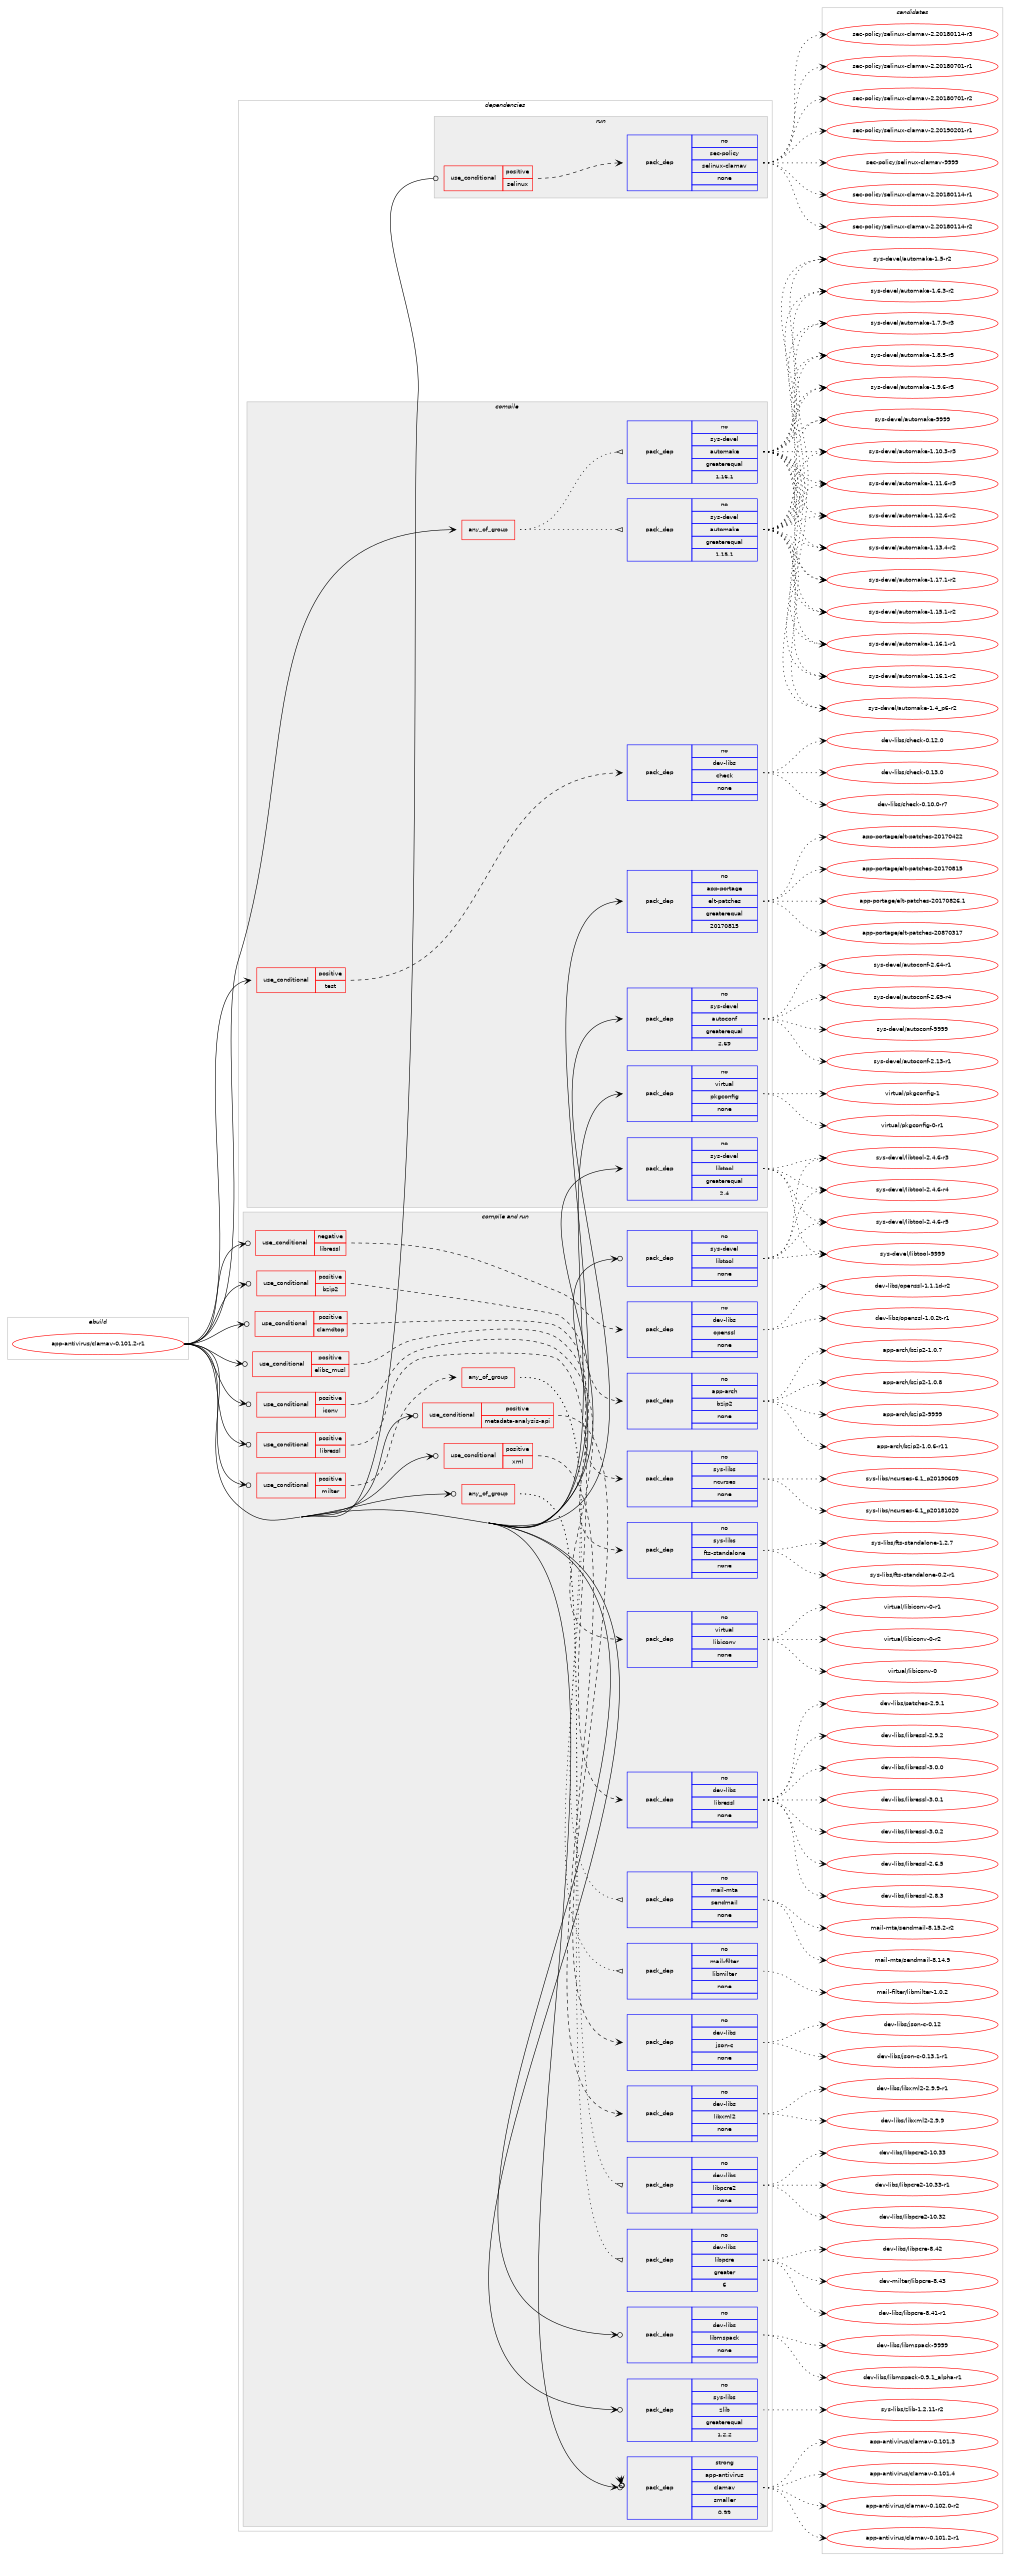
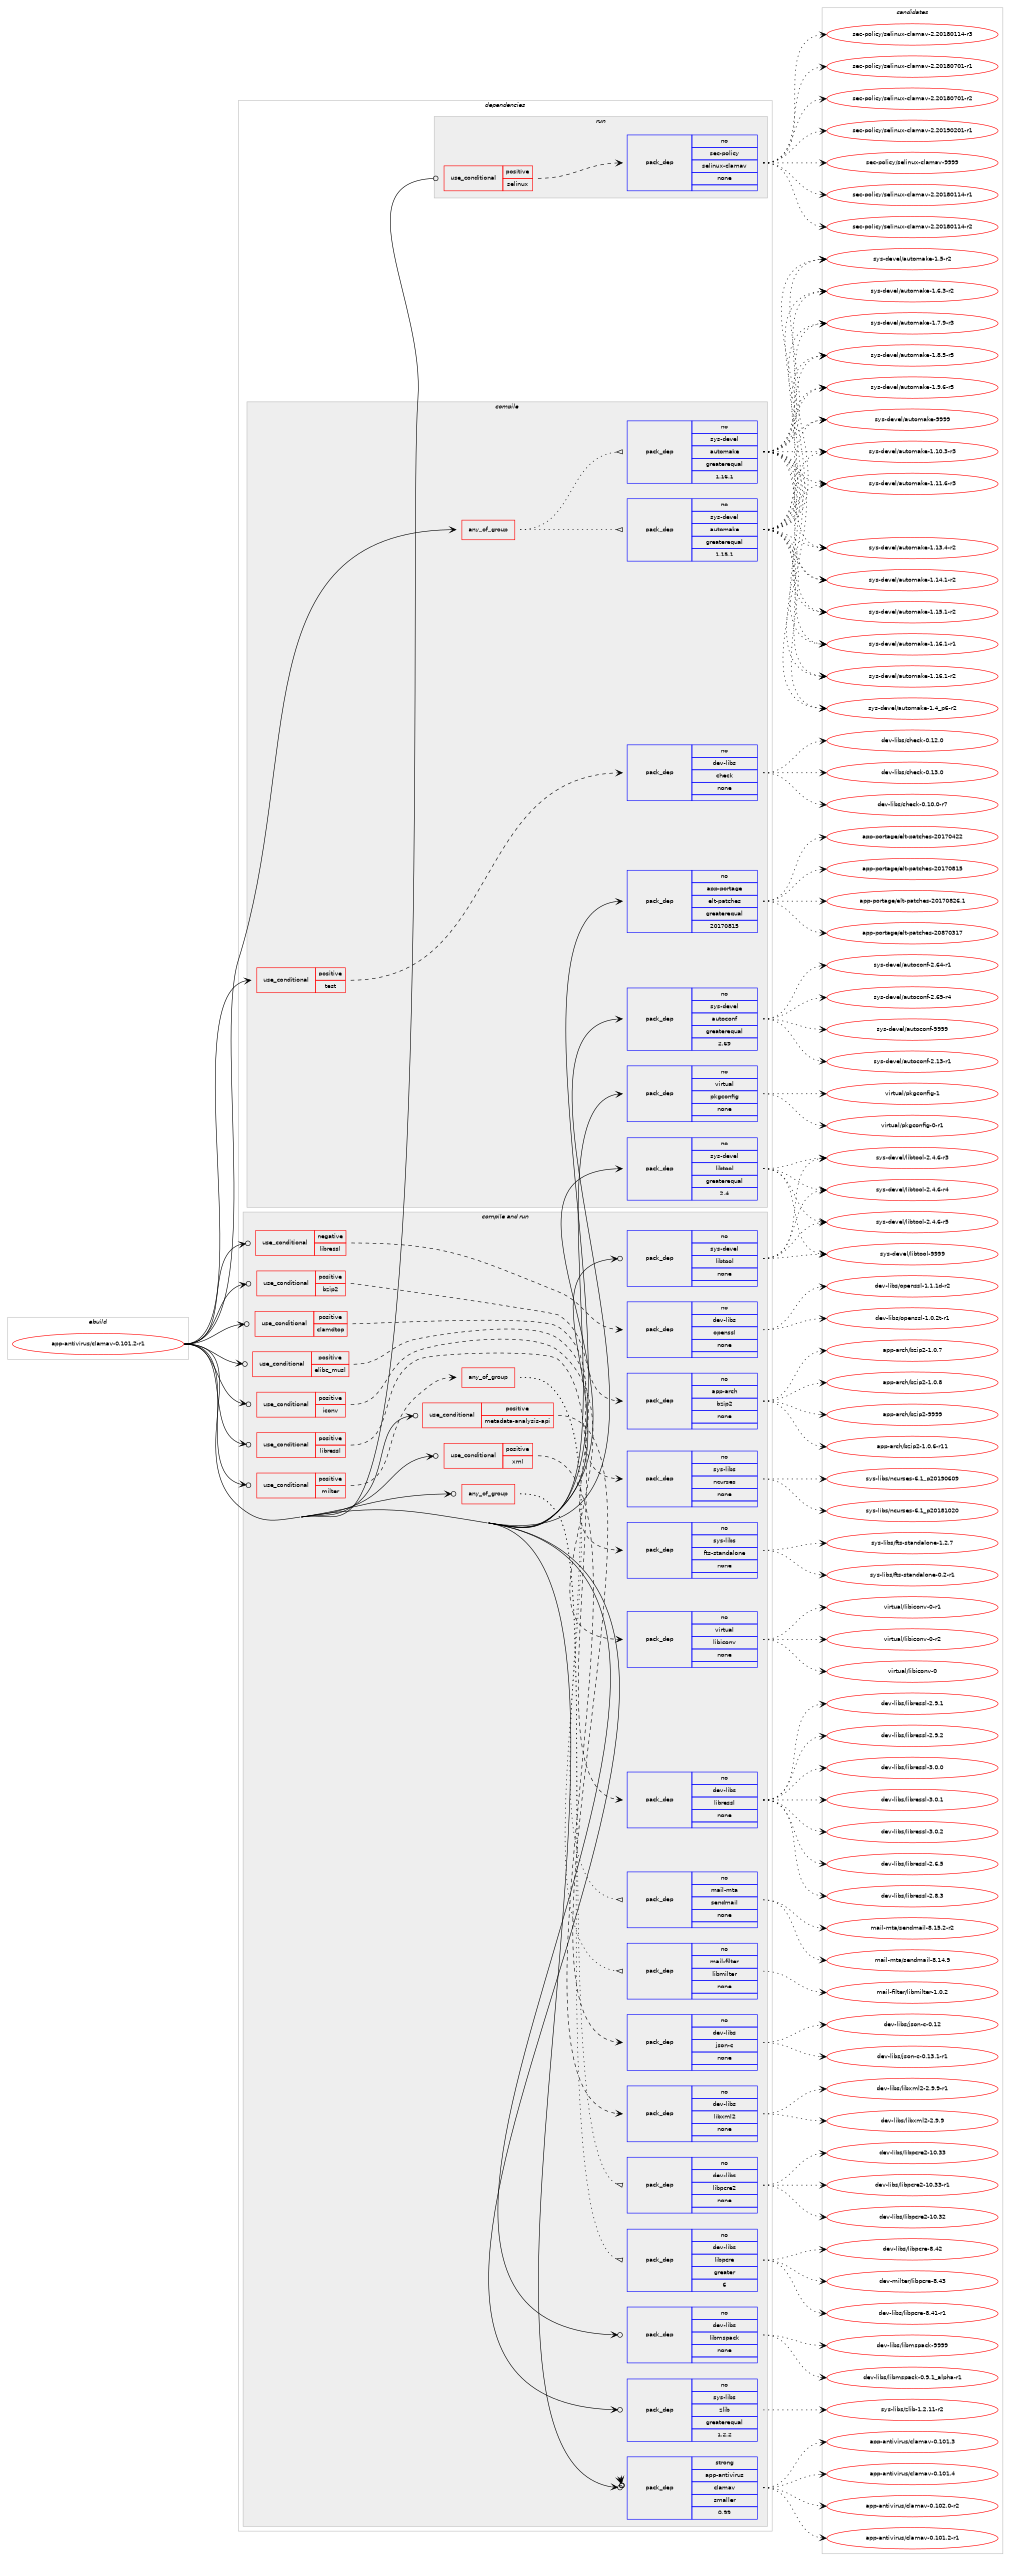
node "sys-devel/automake-1.12.6-r2": removed
node "sys-devel/automake-1.17.1-r2": label "sys-devel/automake-1.17.1-r2" -> "sys-devel/automake-1.14.1-r2"
node "dev-libs/patches-2.9.1": label "dev-libs/patches-2.9.1" -> "dev-libs/libressl-2.9.1"
